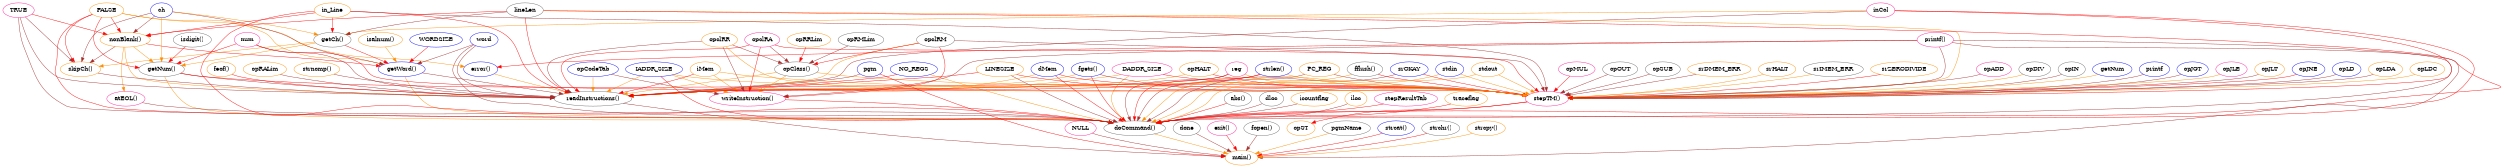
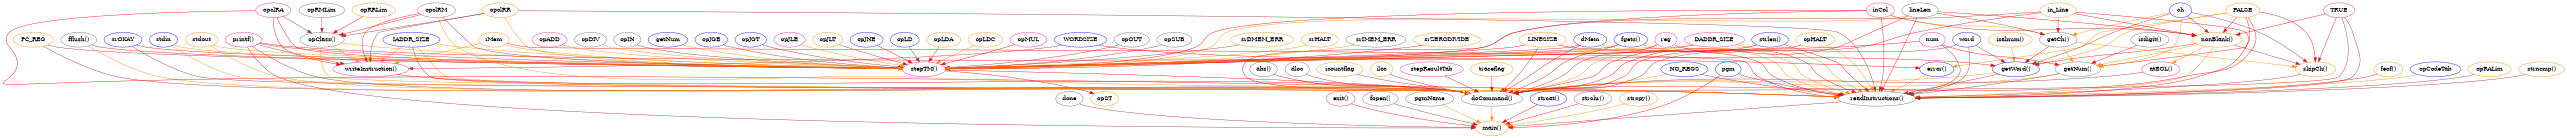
edge "inCol" -> "nonBlank()": added
node "printf": label "printf" -> "opJGE"
edge "opCodeTab" -> "writeInstruction()": now "WORDSIZE" -> "writeInstruction()"
edge "getNum()" -> "stepTM()": removed
edge "opADD" -> "stepTM()": color brown -> darkorange
node "NULL": removed
